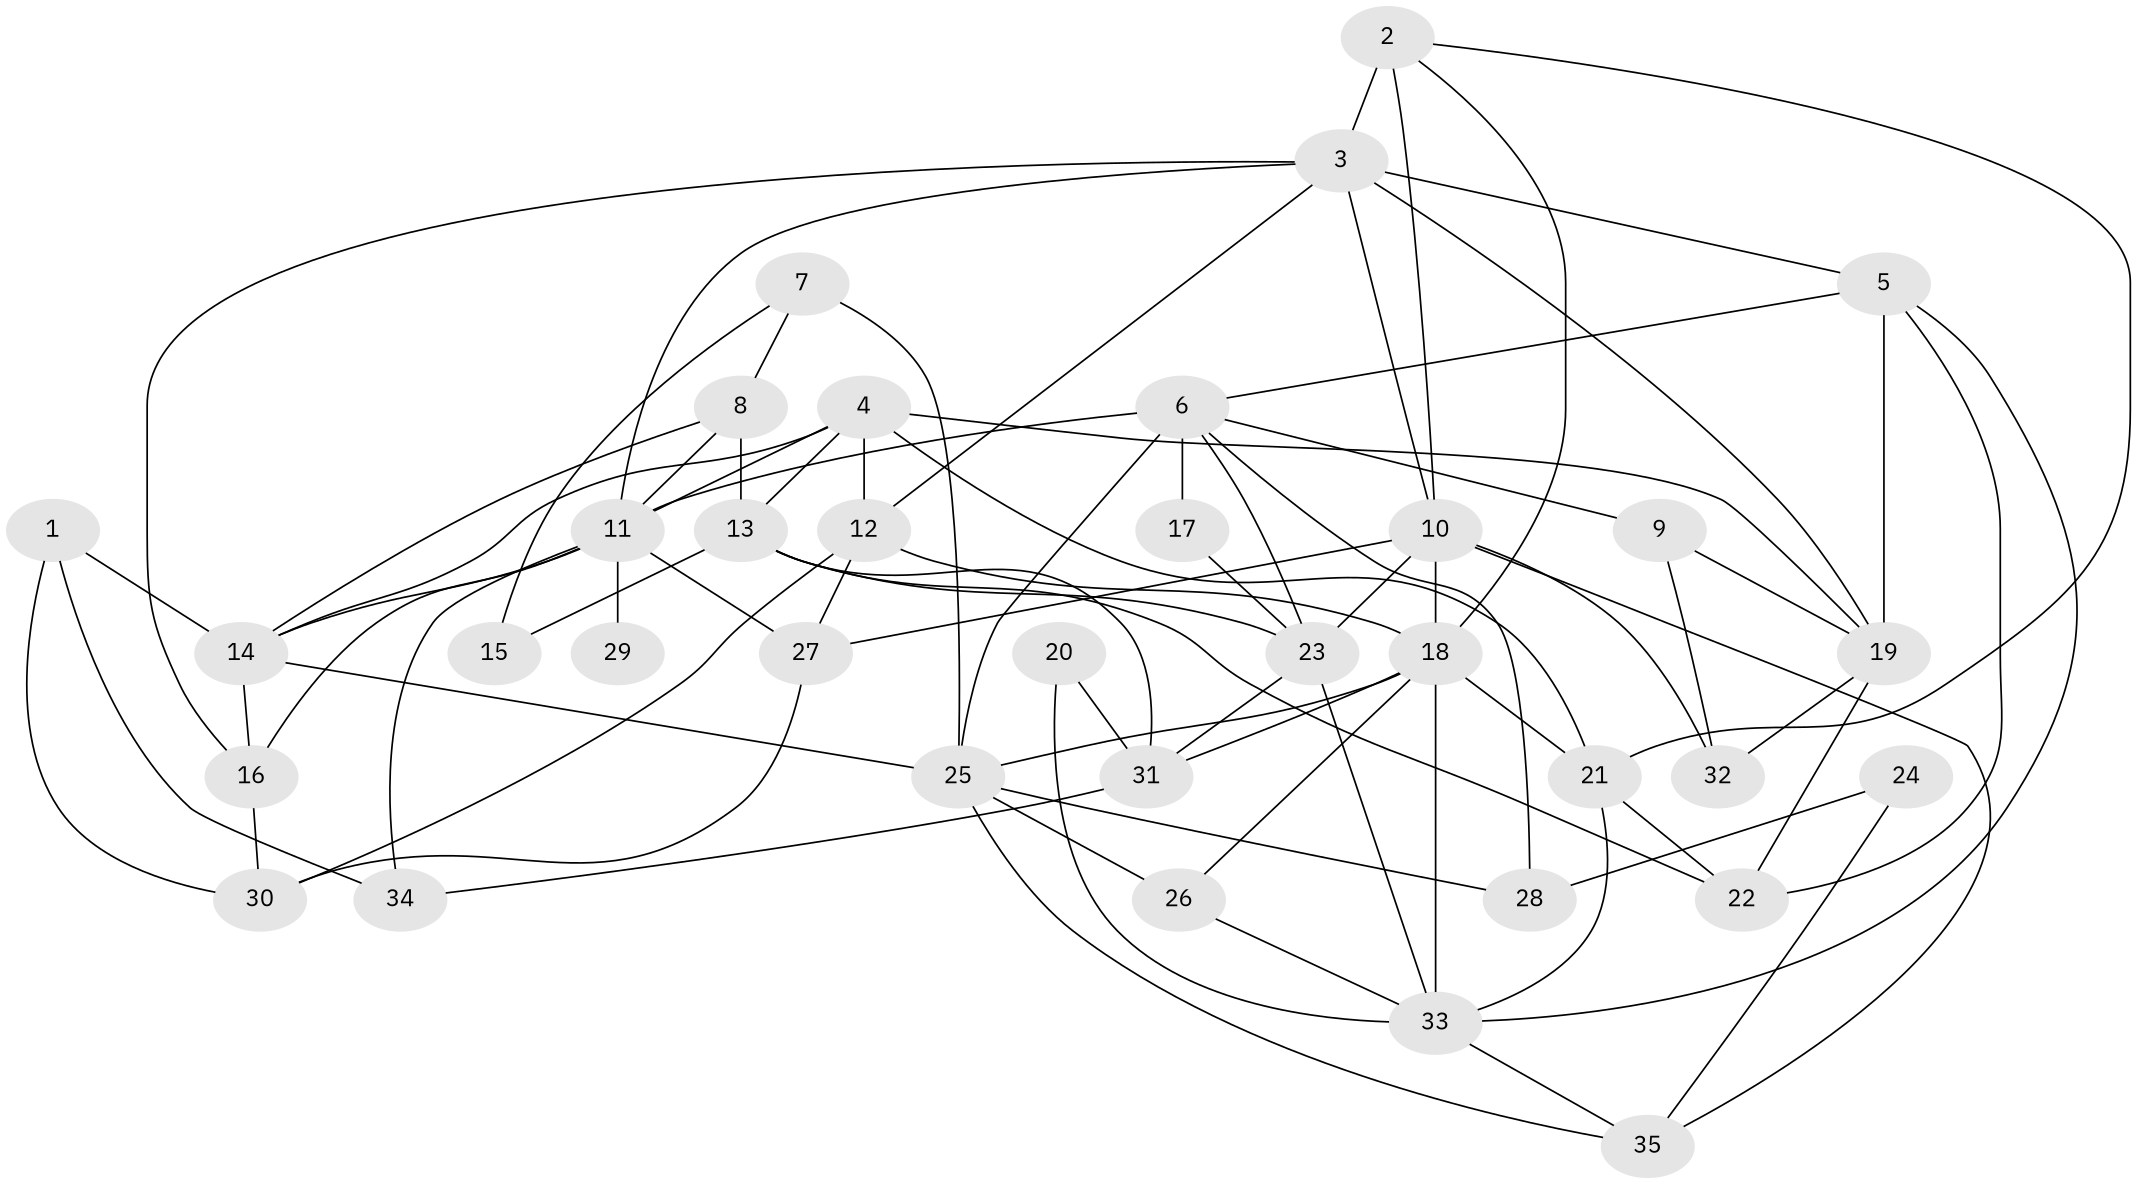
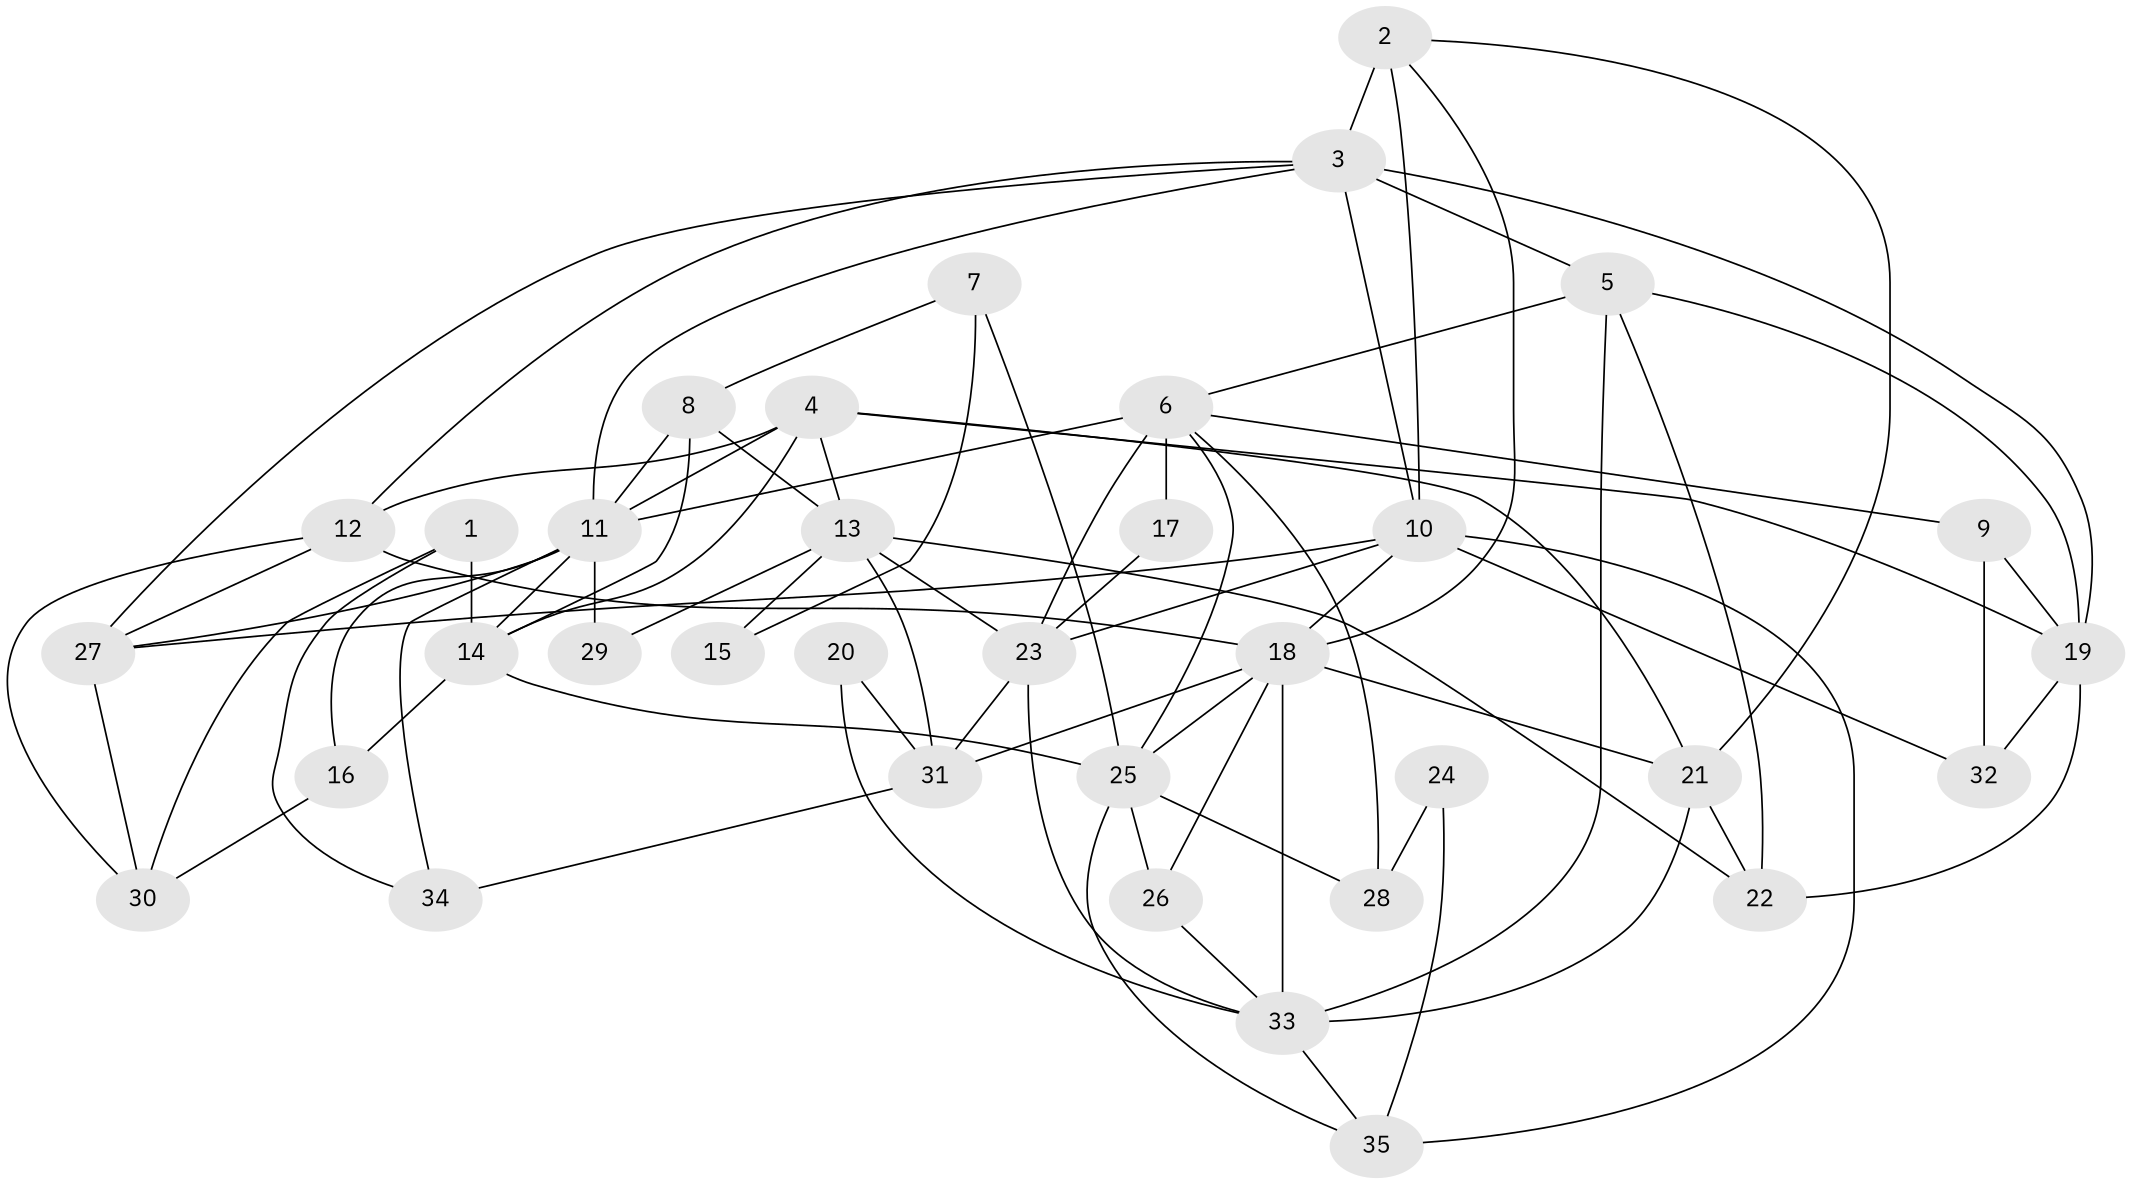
edge "3" -- "16": now "3" -- "27"
edge "13" -- "29": added
